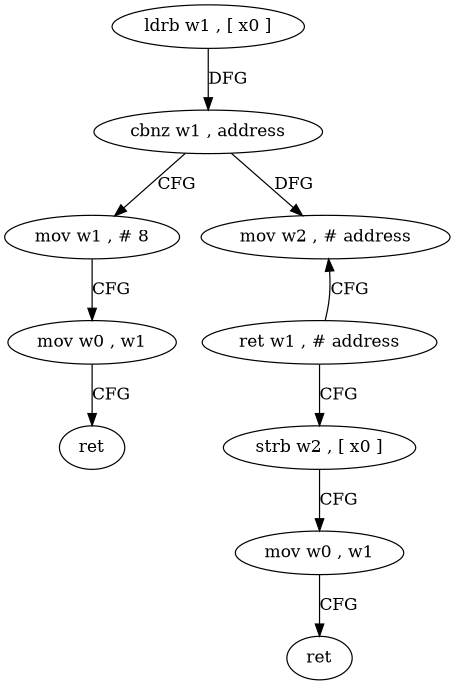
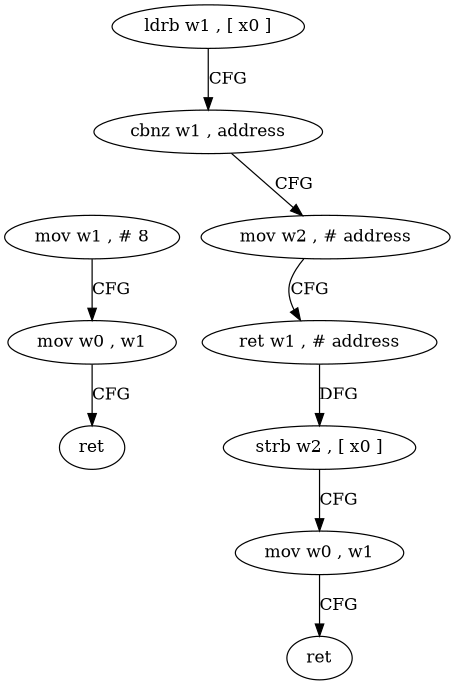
edge "ldrb w1 , [ x0 ]" -> "cbnz w1 , address": label "DFG" -> "CFG"
edge "cbnz w1 , address" -> "mov w1 , # 8": removed, label "CFG"
edge "cbnz w1 , address" -> "mov w2 , # address": label "DFG" -> "CFG"
edge "ret w1 , # address" -> "mov w2 , # address": reversed
edge "ret w1 , # address" -> "strb w2 , [ x0 ]": label "CFG" -> "DFG"
